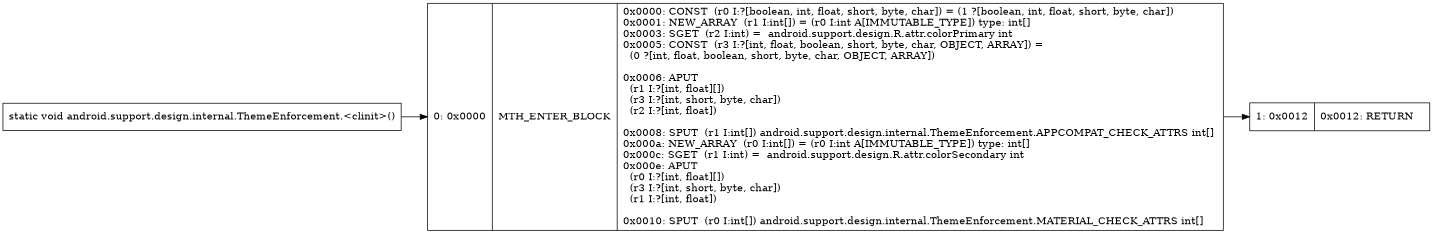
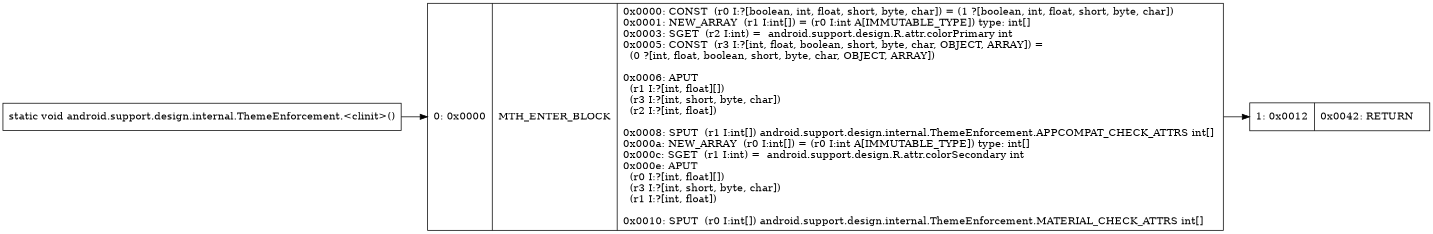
node "1: 0x0012": text "0x0012: RETURN" -> "0x0042: RETURN"
